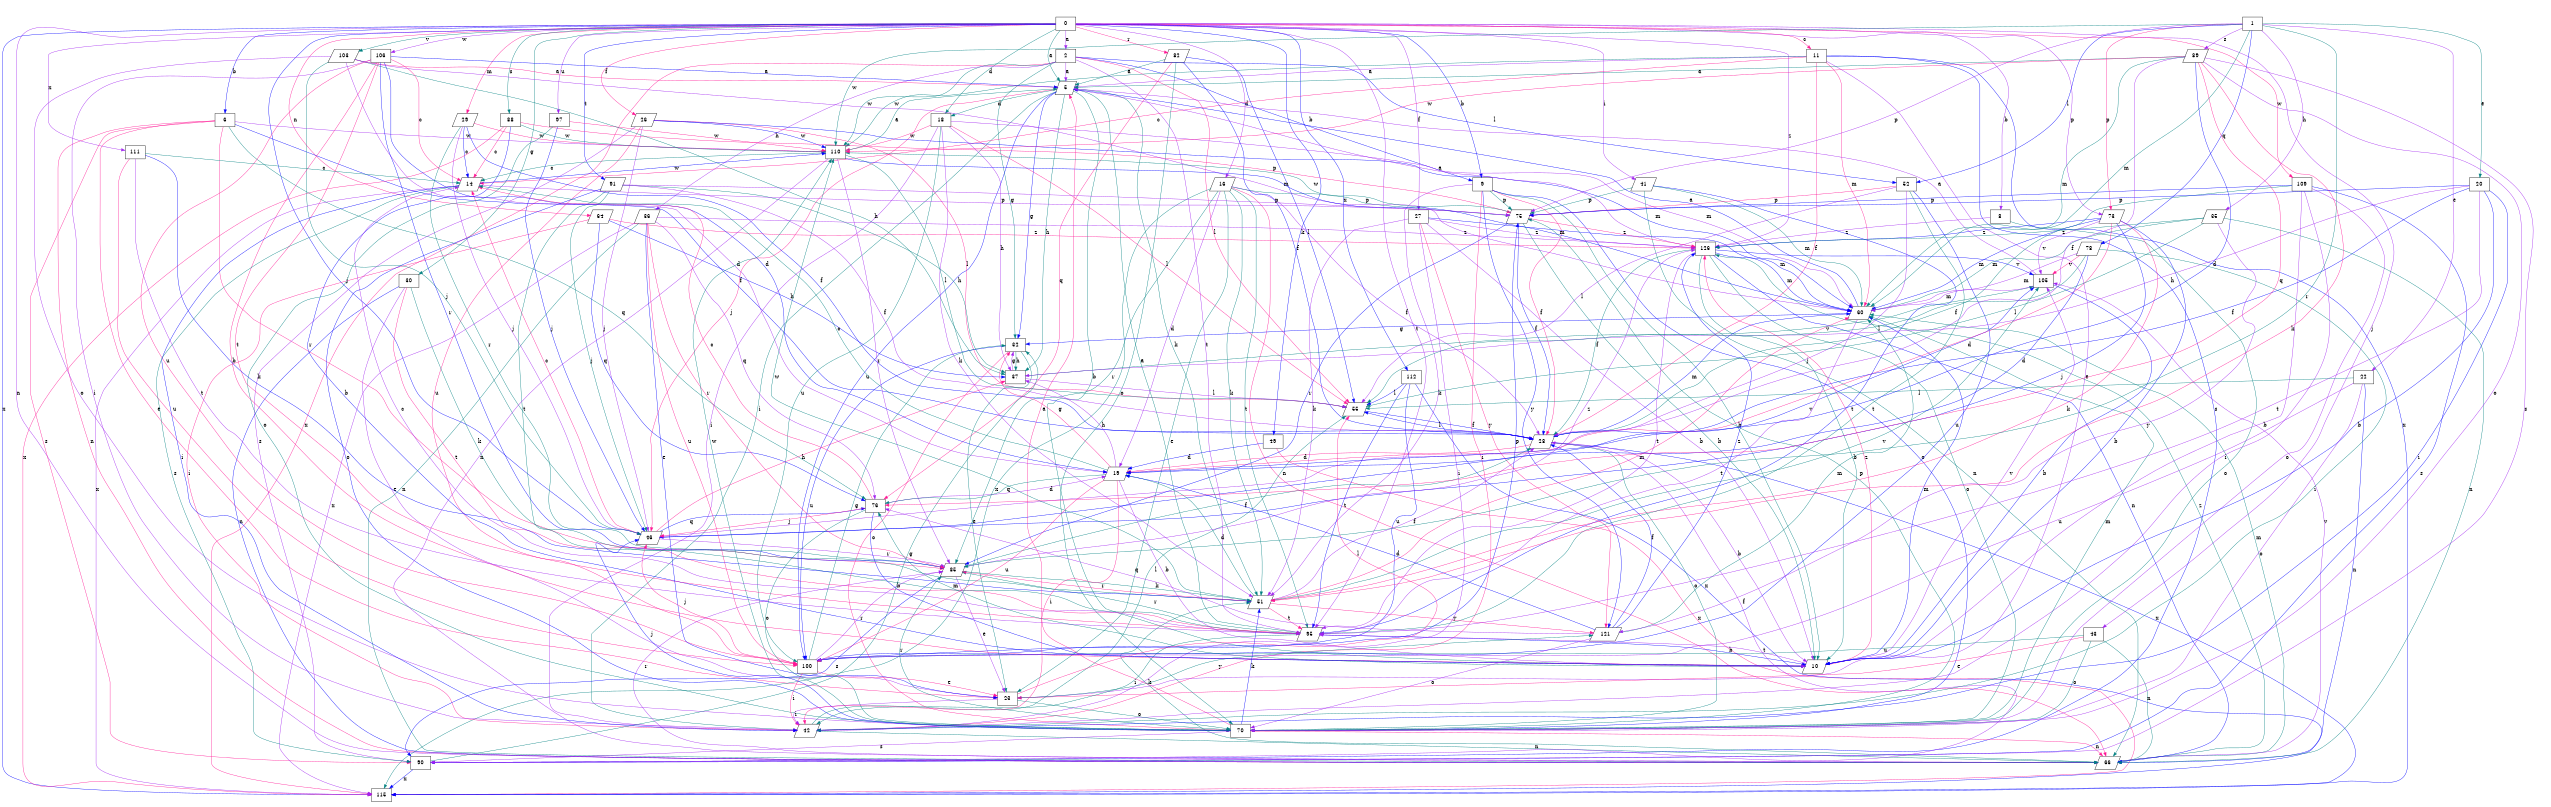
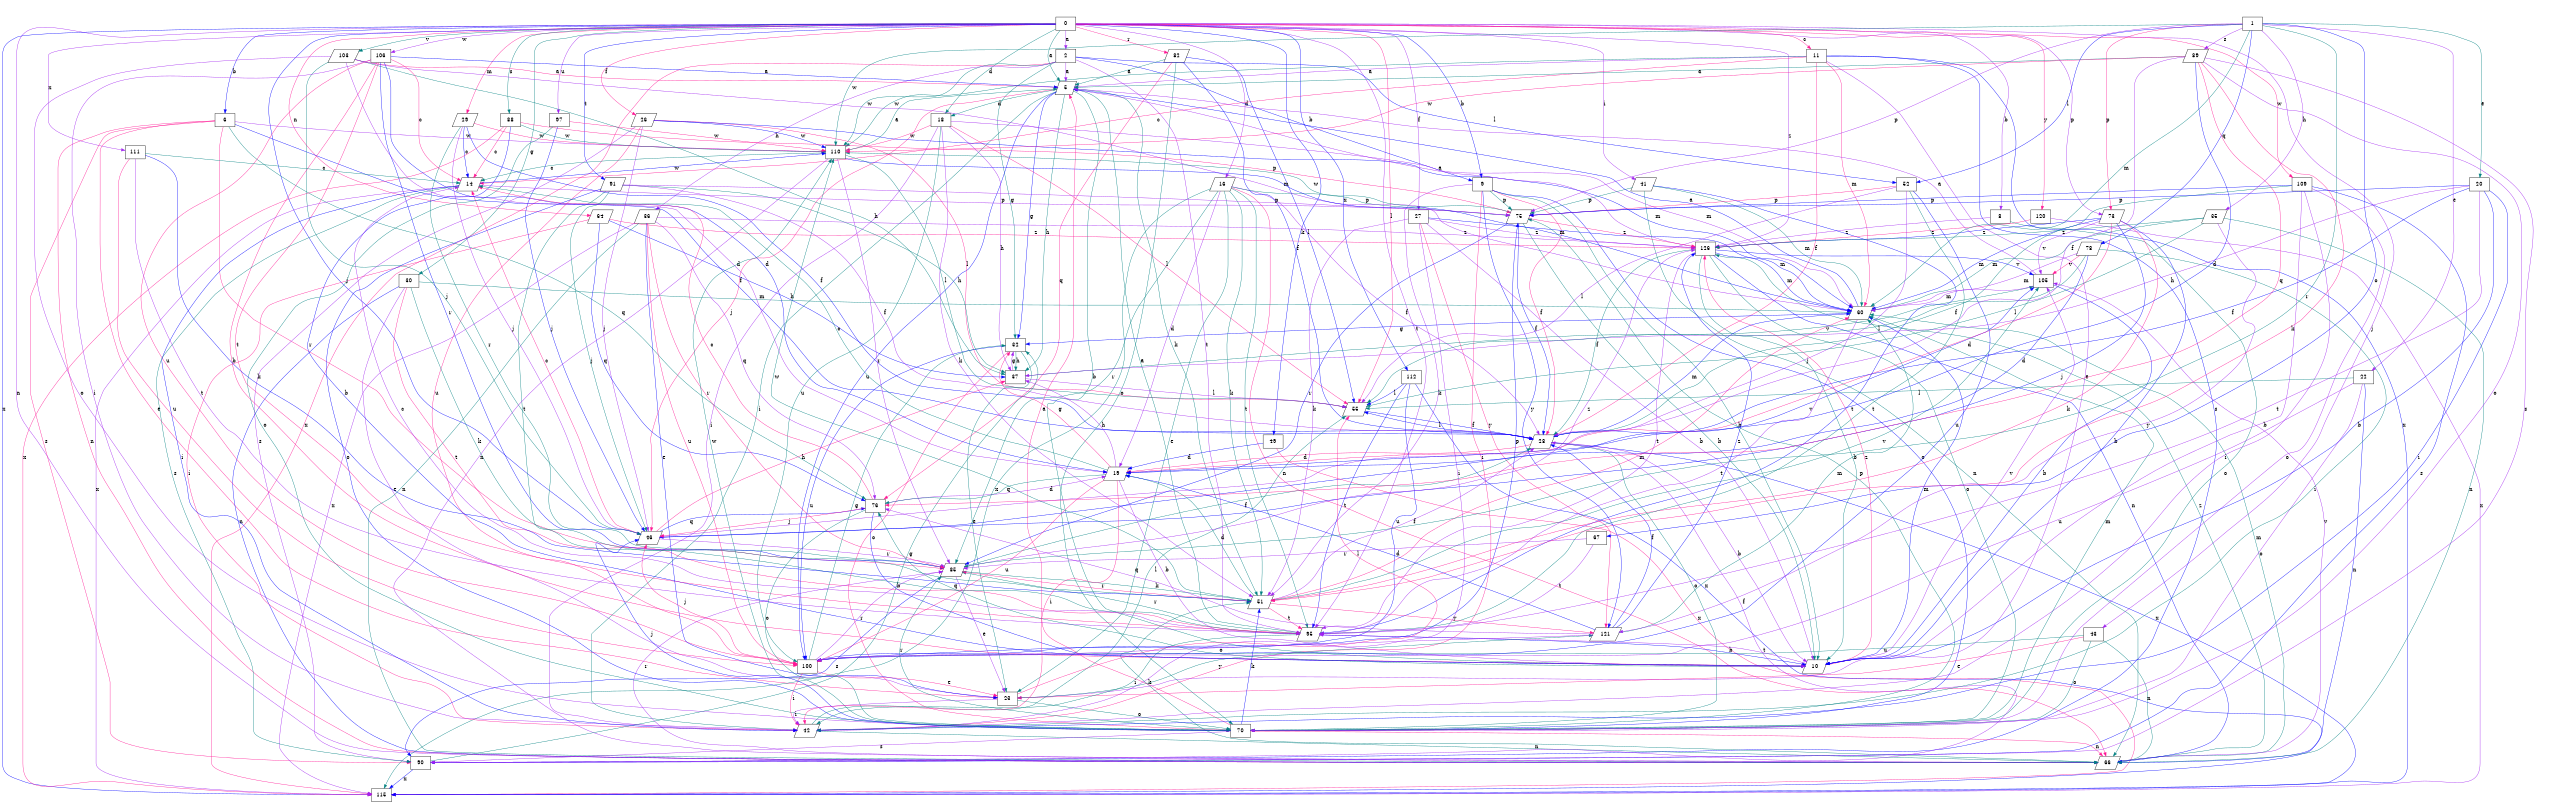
edge "2" -> "55": now "0" -> "55"
edge "89" -> "60": now "30" -> "60"
node "120": added
node "67": added
edge "10" -> "76": label "m" -> "q"
edge "121" -> "70": now "121" -> "100"
